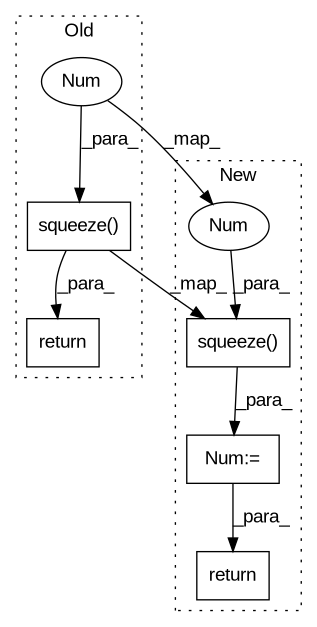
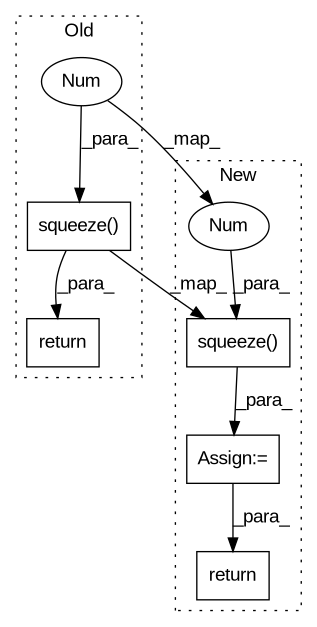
node "Num:=": label "Num:=" -> "Assign:="
